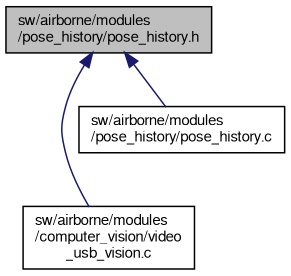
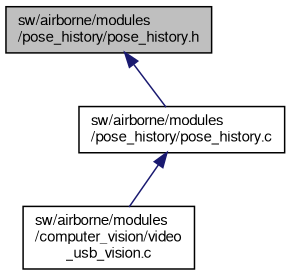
edge "sw/airborne/modules /computer_vision/video _usb_vision.c" -> "sw/airborne/modules /pose_history/pose_history.h": now "sw/airborne/modules /computer_vision/video _usb_vision.c" -> "sw/airborne/modules /pose_history/pose_history.c"
